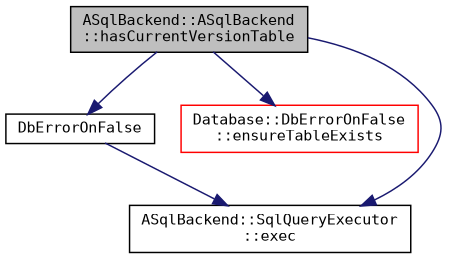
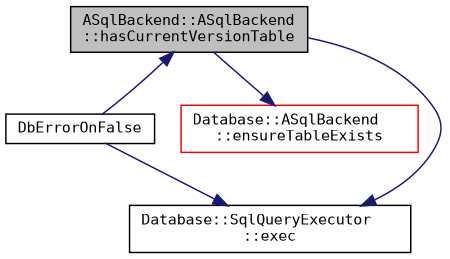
edge "ASqlBackend::ASqlBackend ::hasCurrentVersionTable" -> "DbErrorOnFalse": reversed
node "Database::DbErrorOnFalse ::ensureTableExists": label "Database::DbErrorOnFalse ::ensureTableExists" -> "Database::ASqlBackend ::ensureTableExists"
node "ASqlBackend::SqlQueryExecutor ::exec": label "ASqlBackend::SqlQueryExecutor ::exec" -> "Database::SqlQueryExecutor ::exec"
